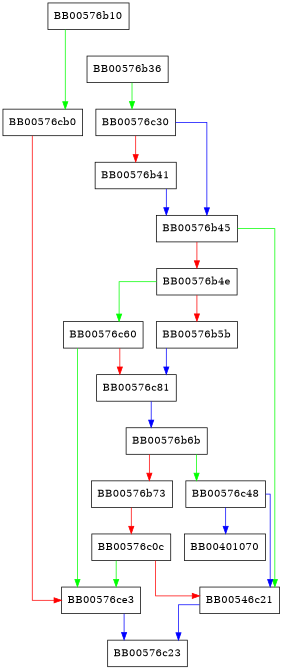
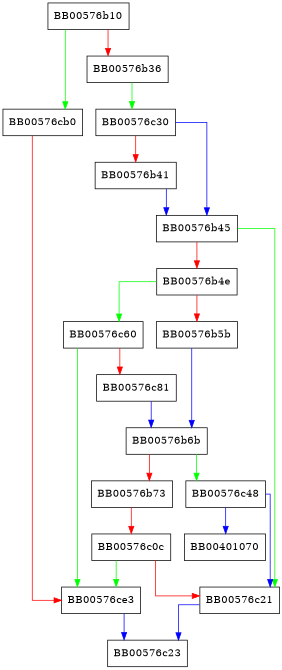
edge "BB00576b10" -> "BB00576b36": added
edge "BB00576b5b" -> "BB00576c81": now "BB00576b5b" -> "BB00576b6b"
node "BB00546c21": label "BB00546c21" -> "BB00576c21"
